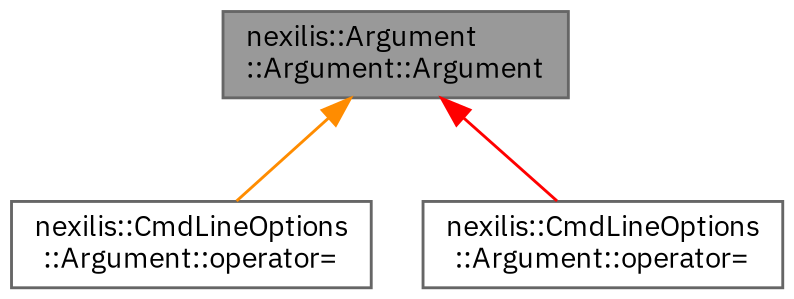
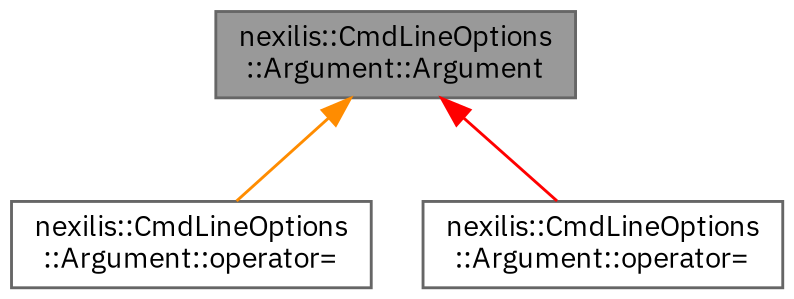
node "nexilis::Argument ::Argument::Argument": label "nexilis::Argument ::Argument::Argument" -> "nexilis::CmdLineOptions ::Argument::Argument"
